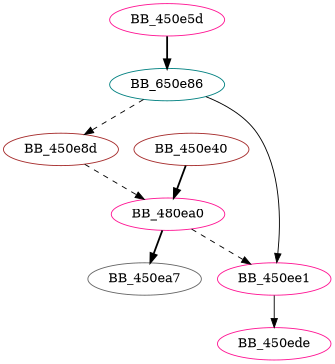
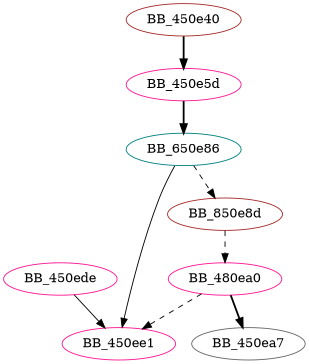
node "BB_450e8d": label "BB_450e8d" -> "BB_850e8d"
edge "BB_450e40" -> "BB_480ea0": now "BB_450e40" -> "BB_450e5d"
edge "BB_450ee1" -> "BB_450ede": reversed
